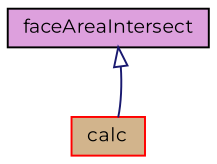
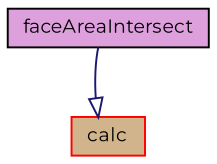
edge "calc" -> "faceAreaIntersect": reversed
